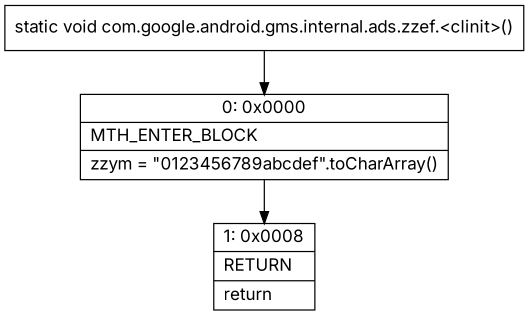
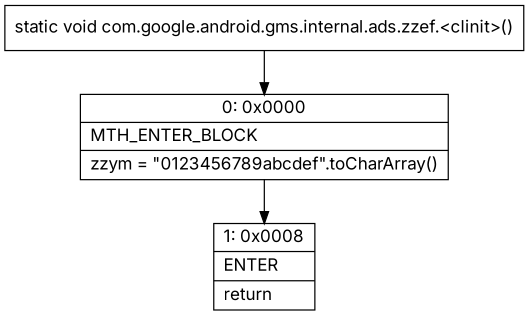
node "1: 0x0008": text "RETURN" -> "ENTER"
